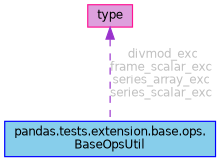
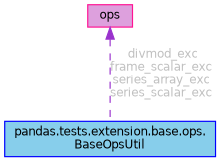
node "type": label "type" -> "ops"
